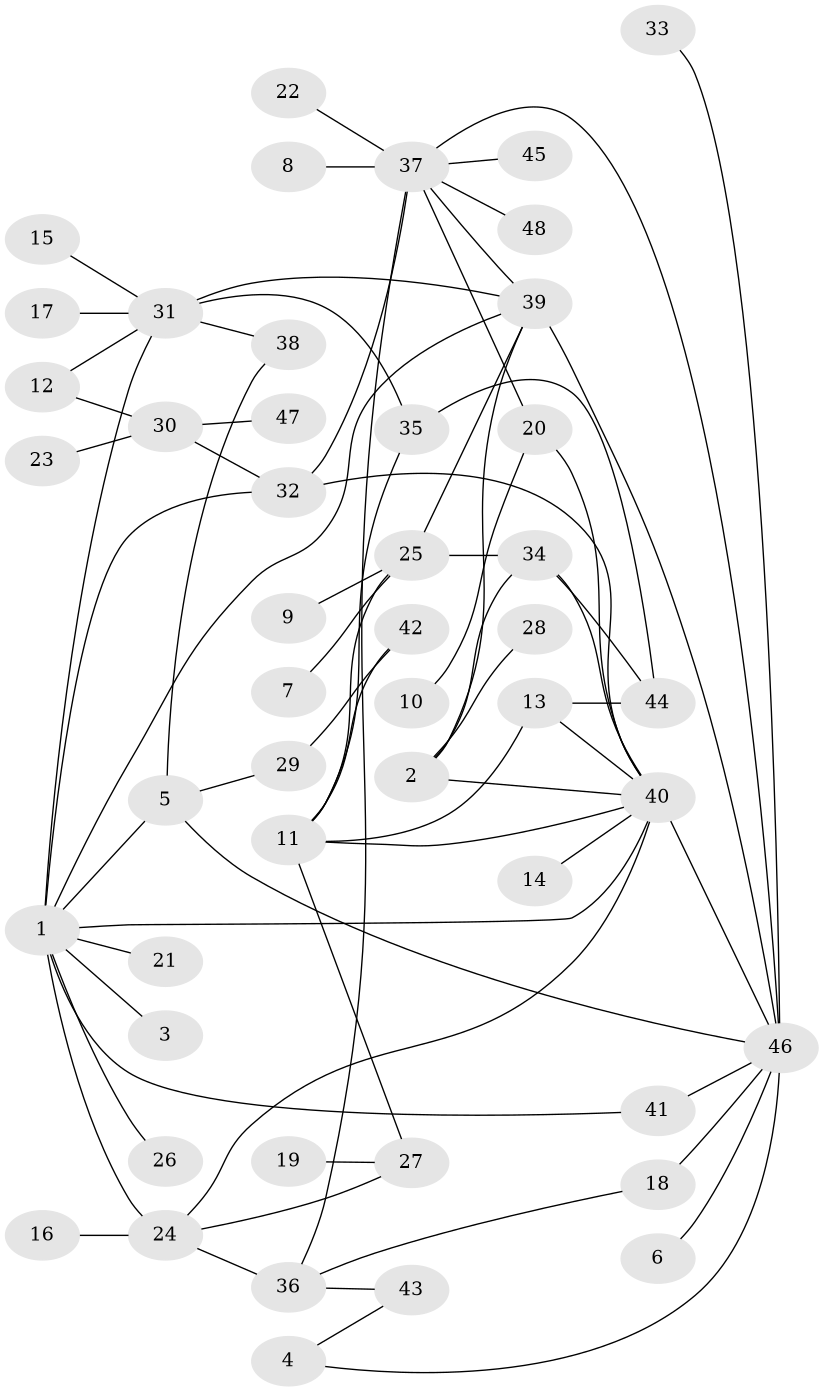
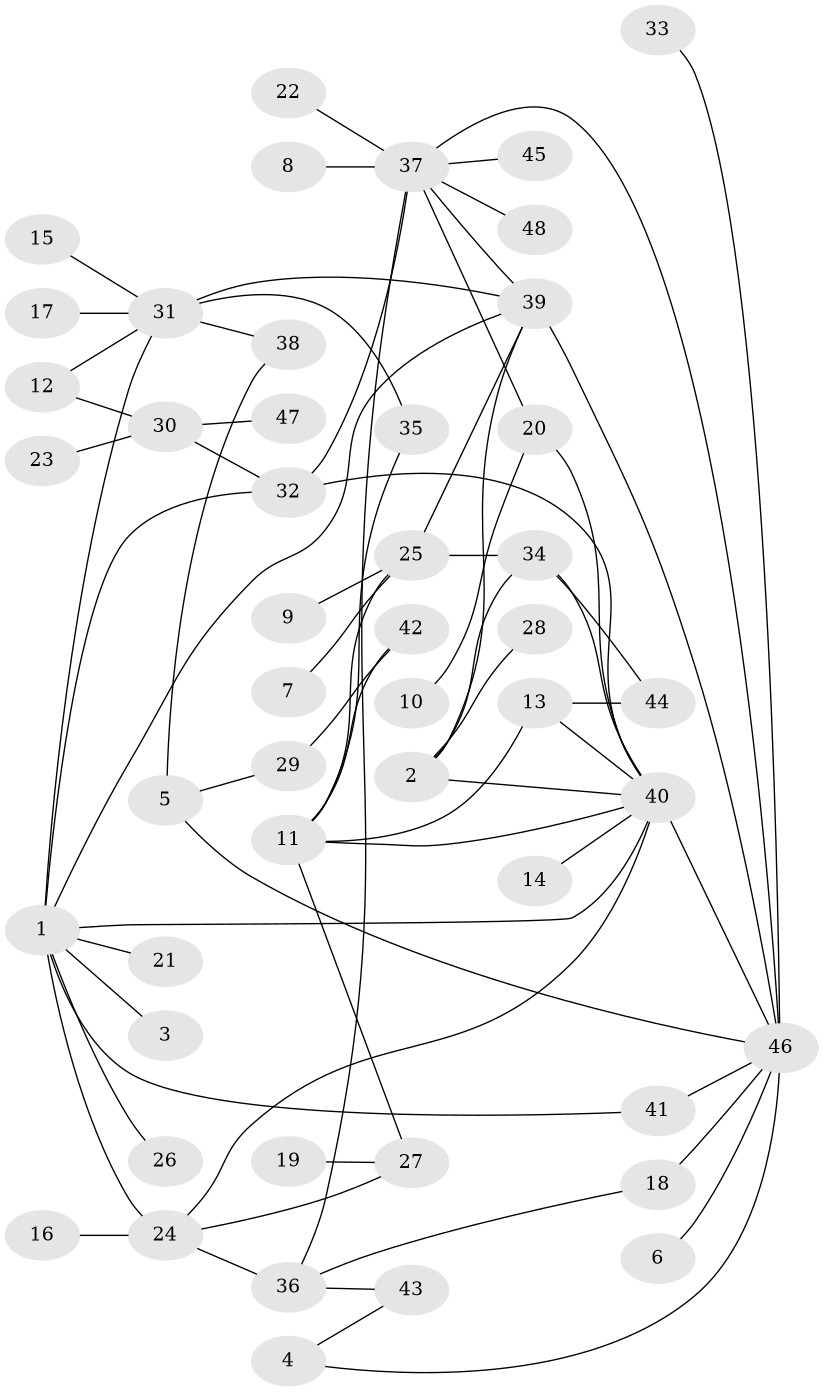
edge "35" -- "44": removed
edge "5" -- "1": removed
